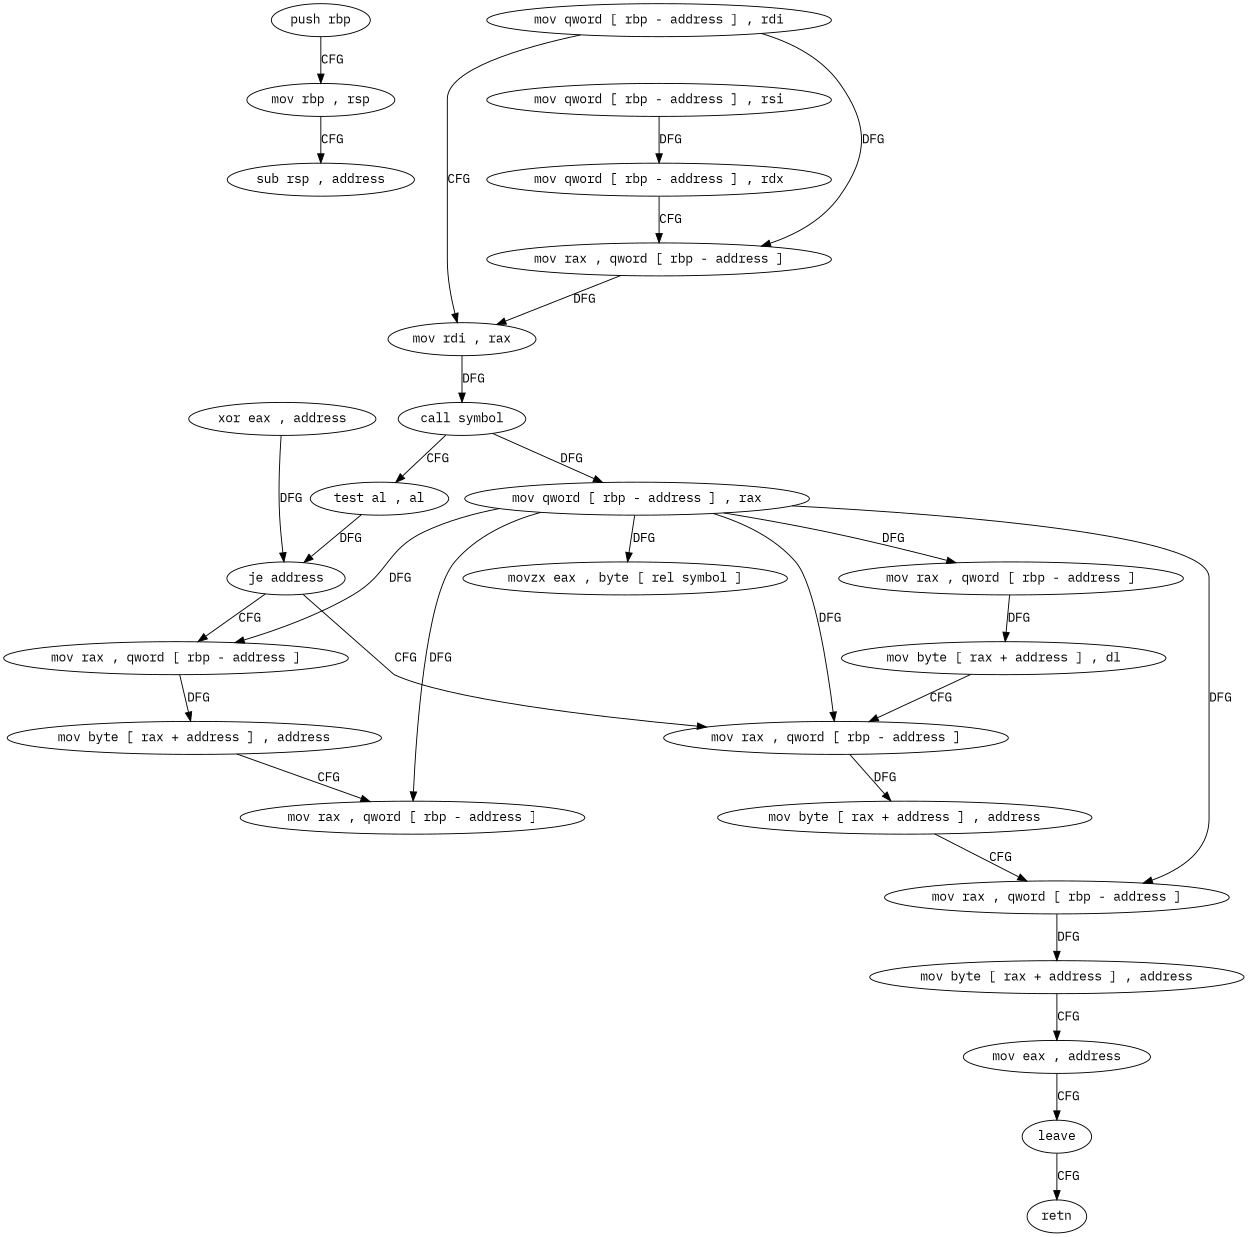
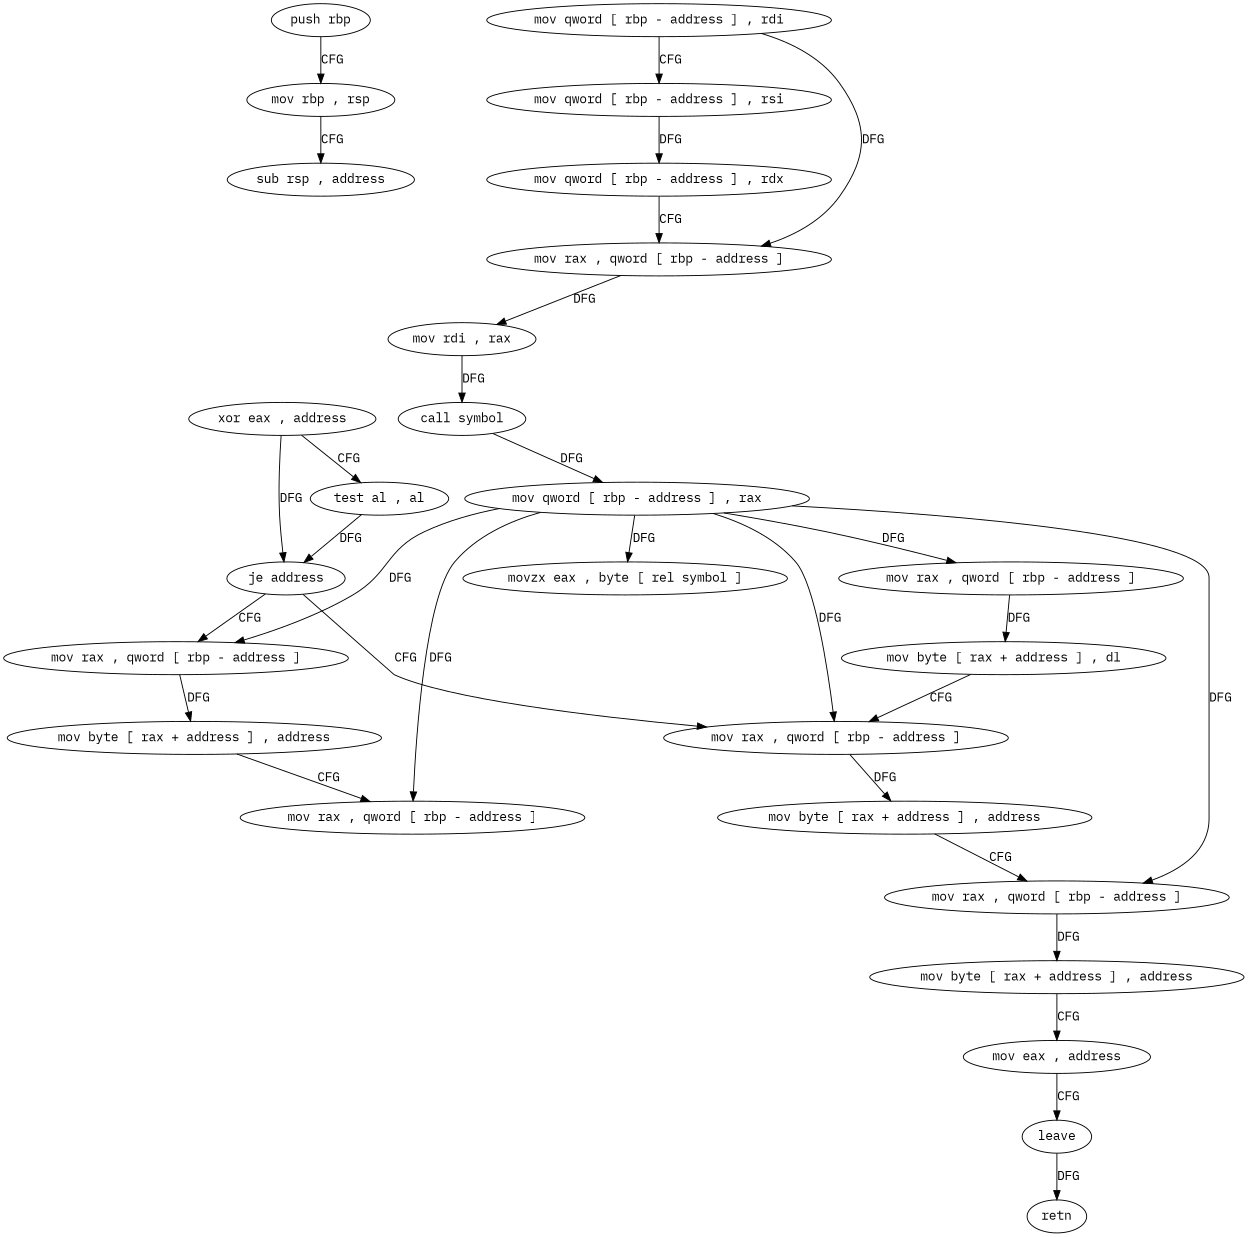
edge "mov qword [ rbp - address ] , rdi" -> "mov rdi , rax": now "mov qword [ rbp - address ] , rdi" -> "mov qword [ rbp - address ] , rsi"
edge "call symbol" -> "test al , al": now "xor eax , address" -> "test al , al"
edge "leave" -> "retn": label "CFG" -> "DFG"
